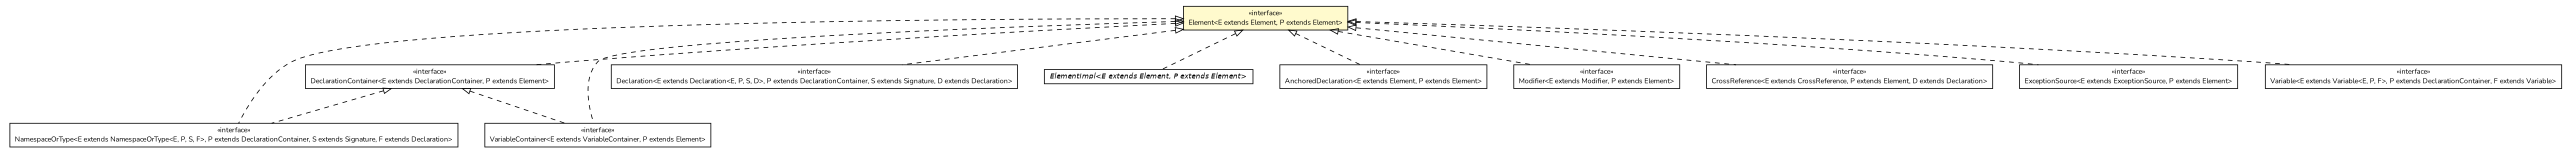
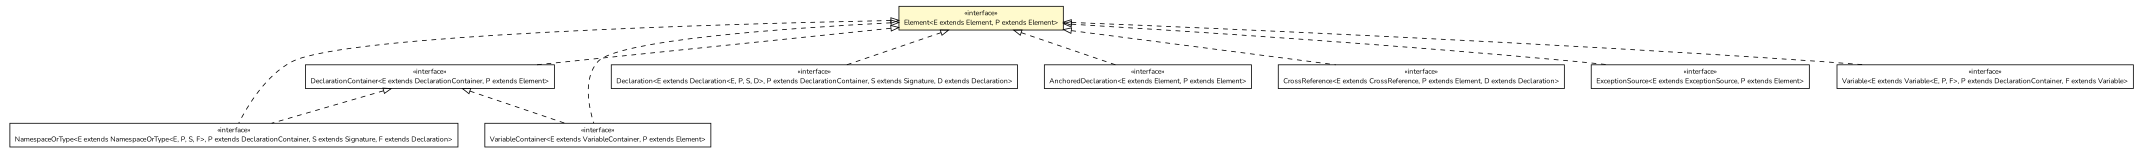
node "ElementImpl<E extends Element, P extends Element>": removed
node "Modifier<E extends Modifier, P extends Element>": removed
